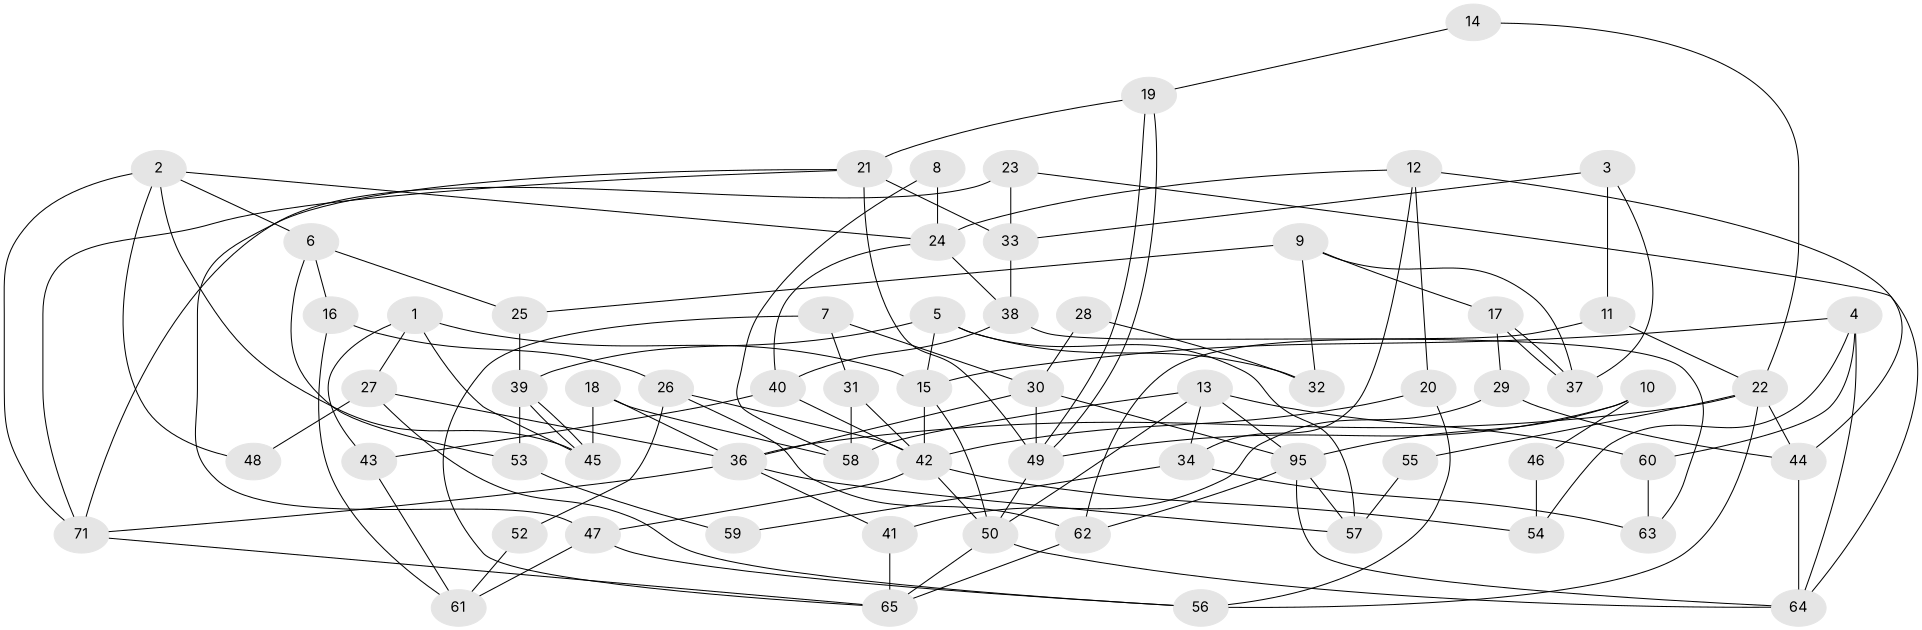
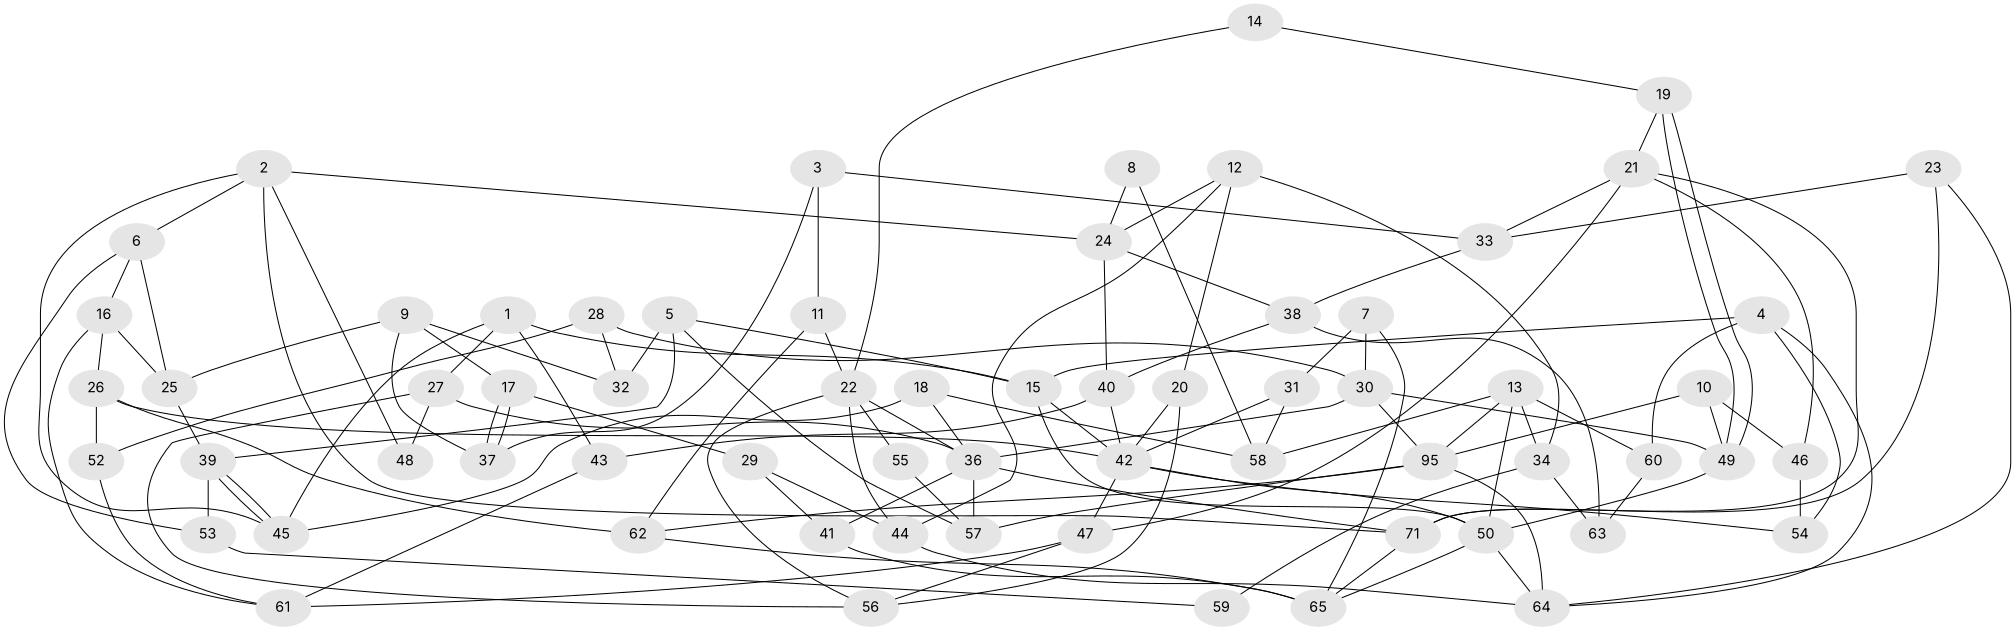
edge "21" -- "49": now "21" -- "46"
edge "16" -- "25": added
edge "28" -- "52": added
